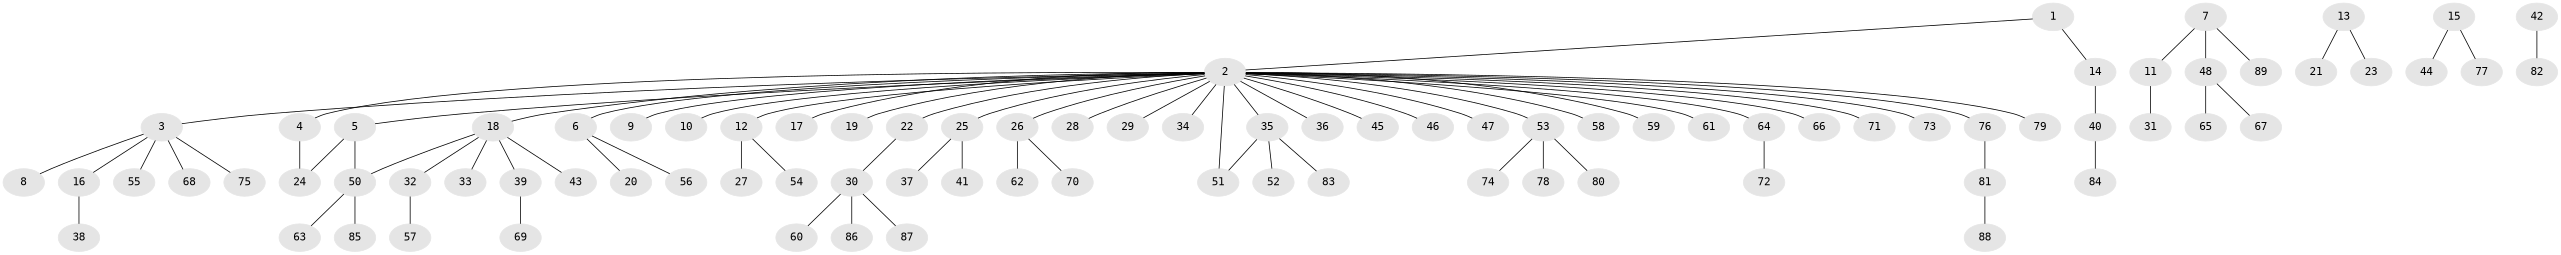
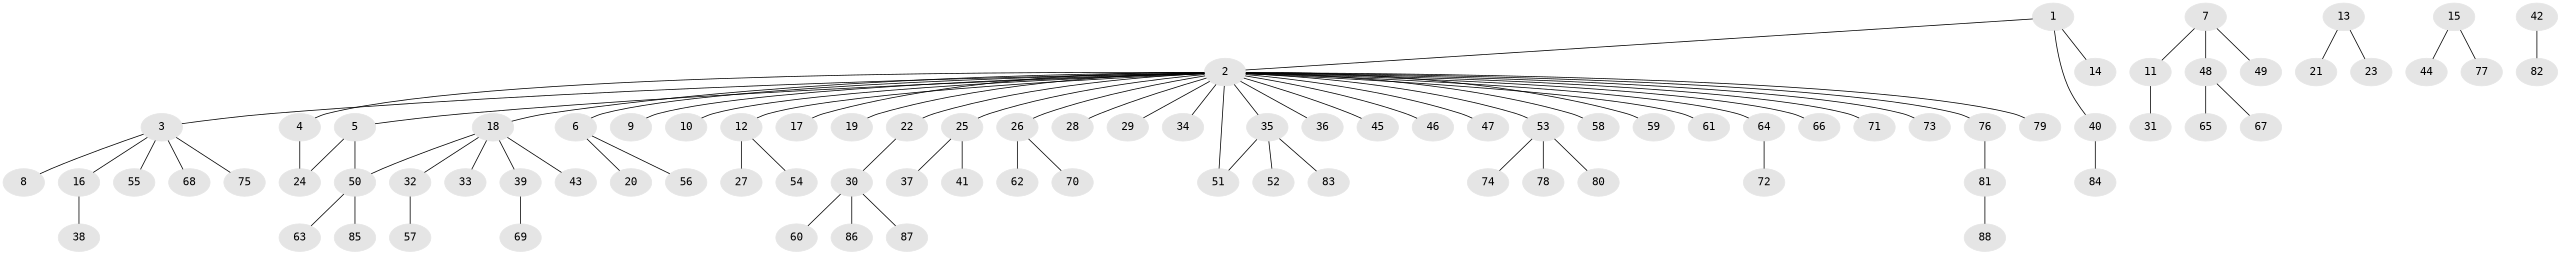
node "89": label "89" -> "49"
edge "14" -- "40": now "1" -- "40"
